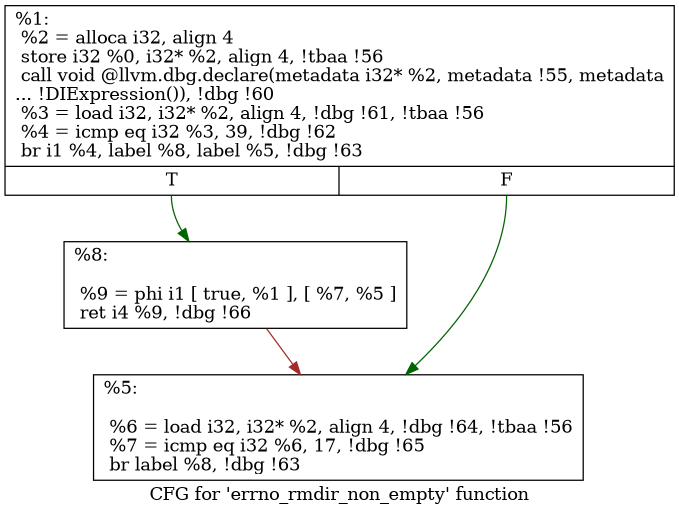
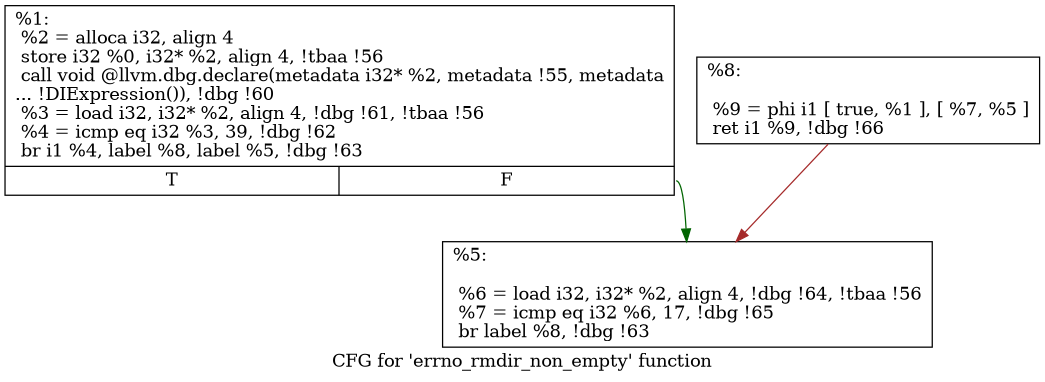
edge "%1:" -> "%8:": removed
node "%8:": text "ret i4 %9, !dbg !66" -> "ret i1 %9, !dbg !66"
